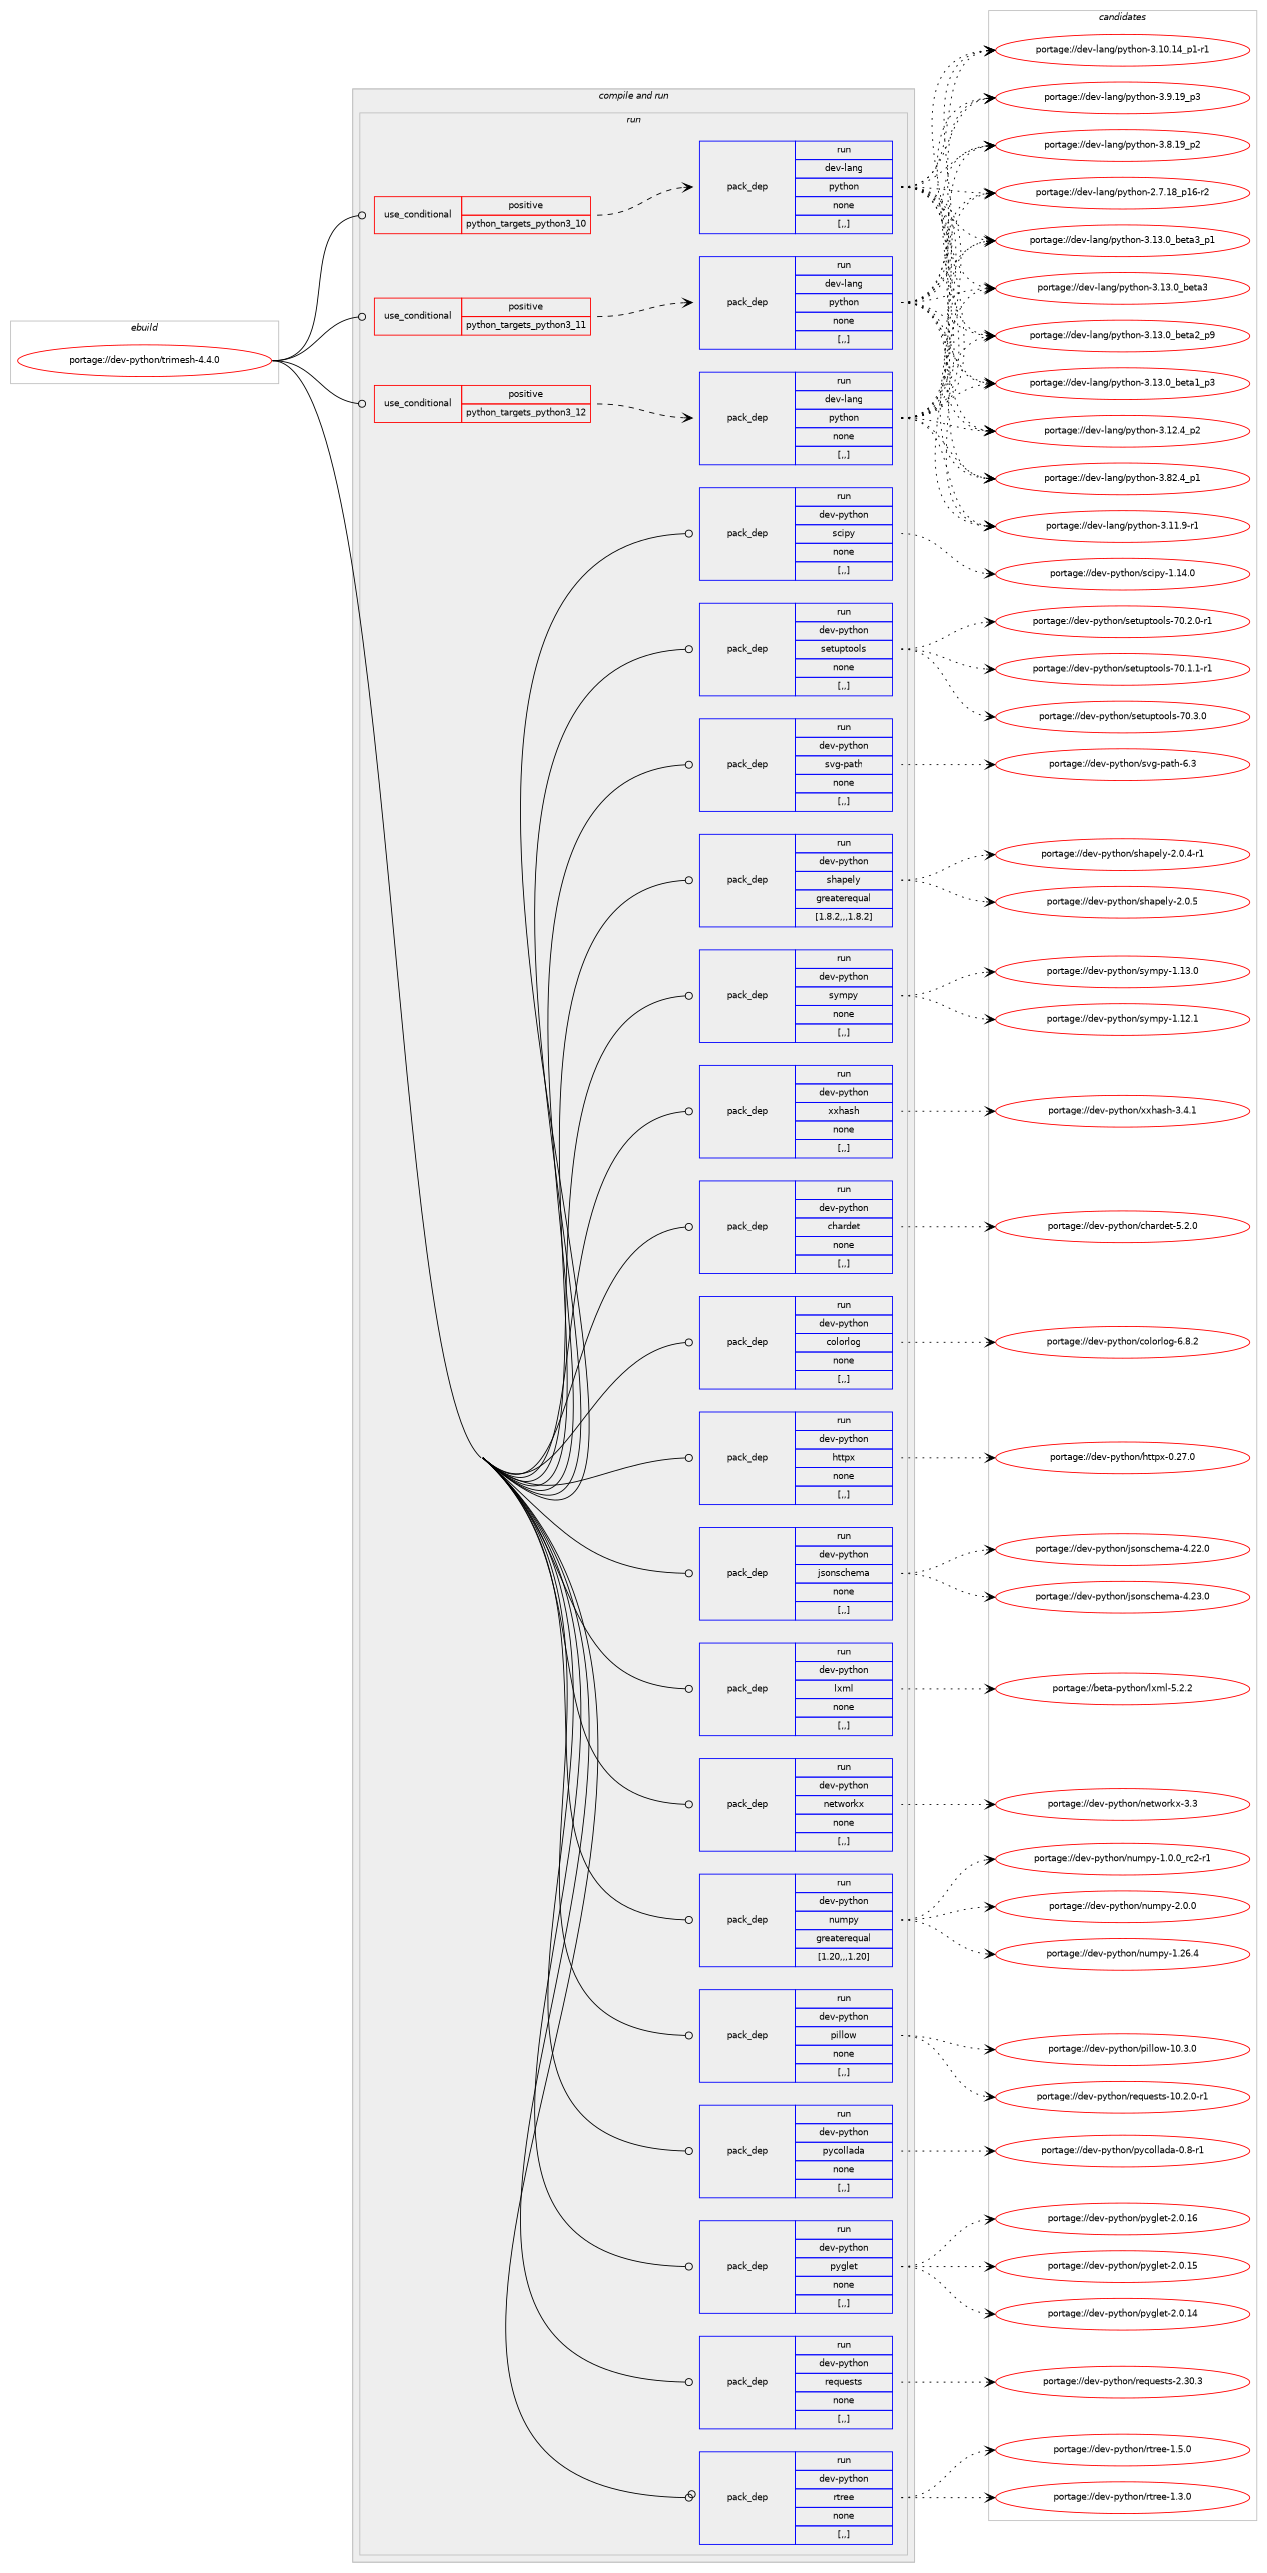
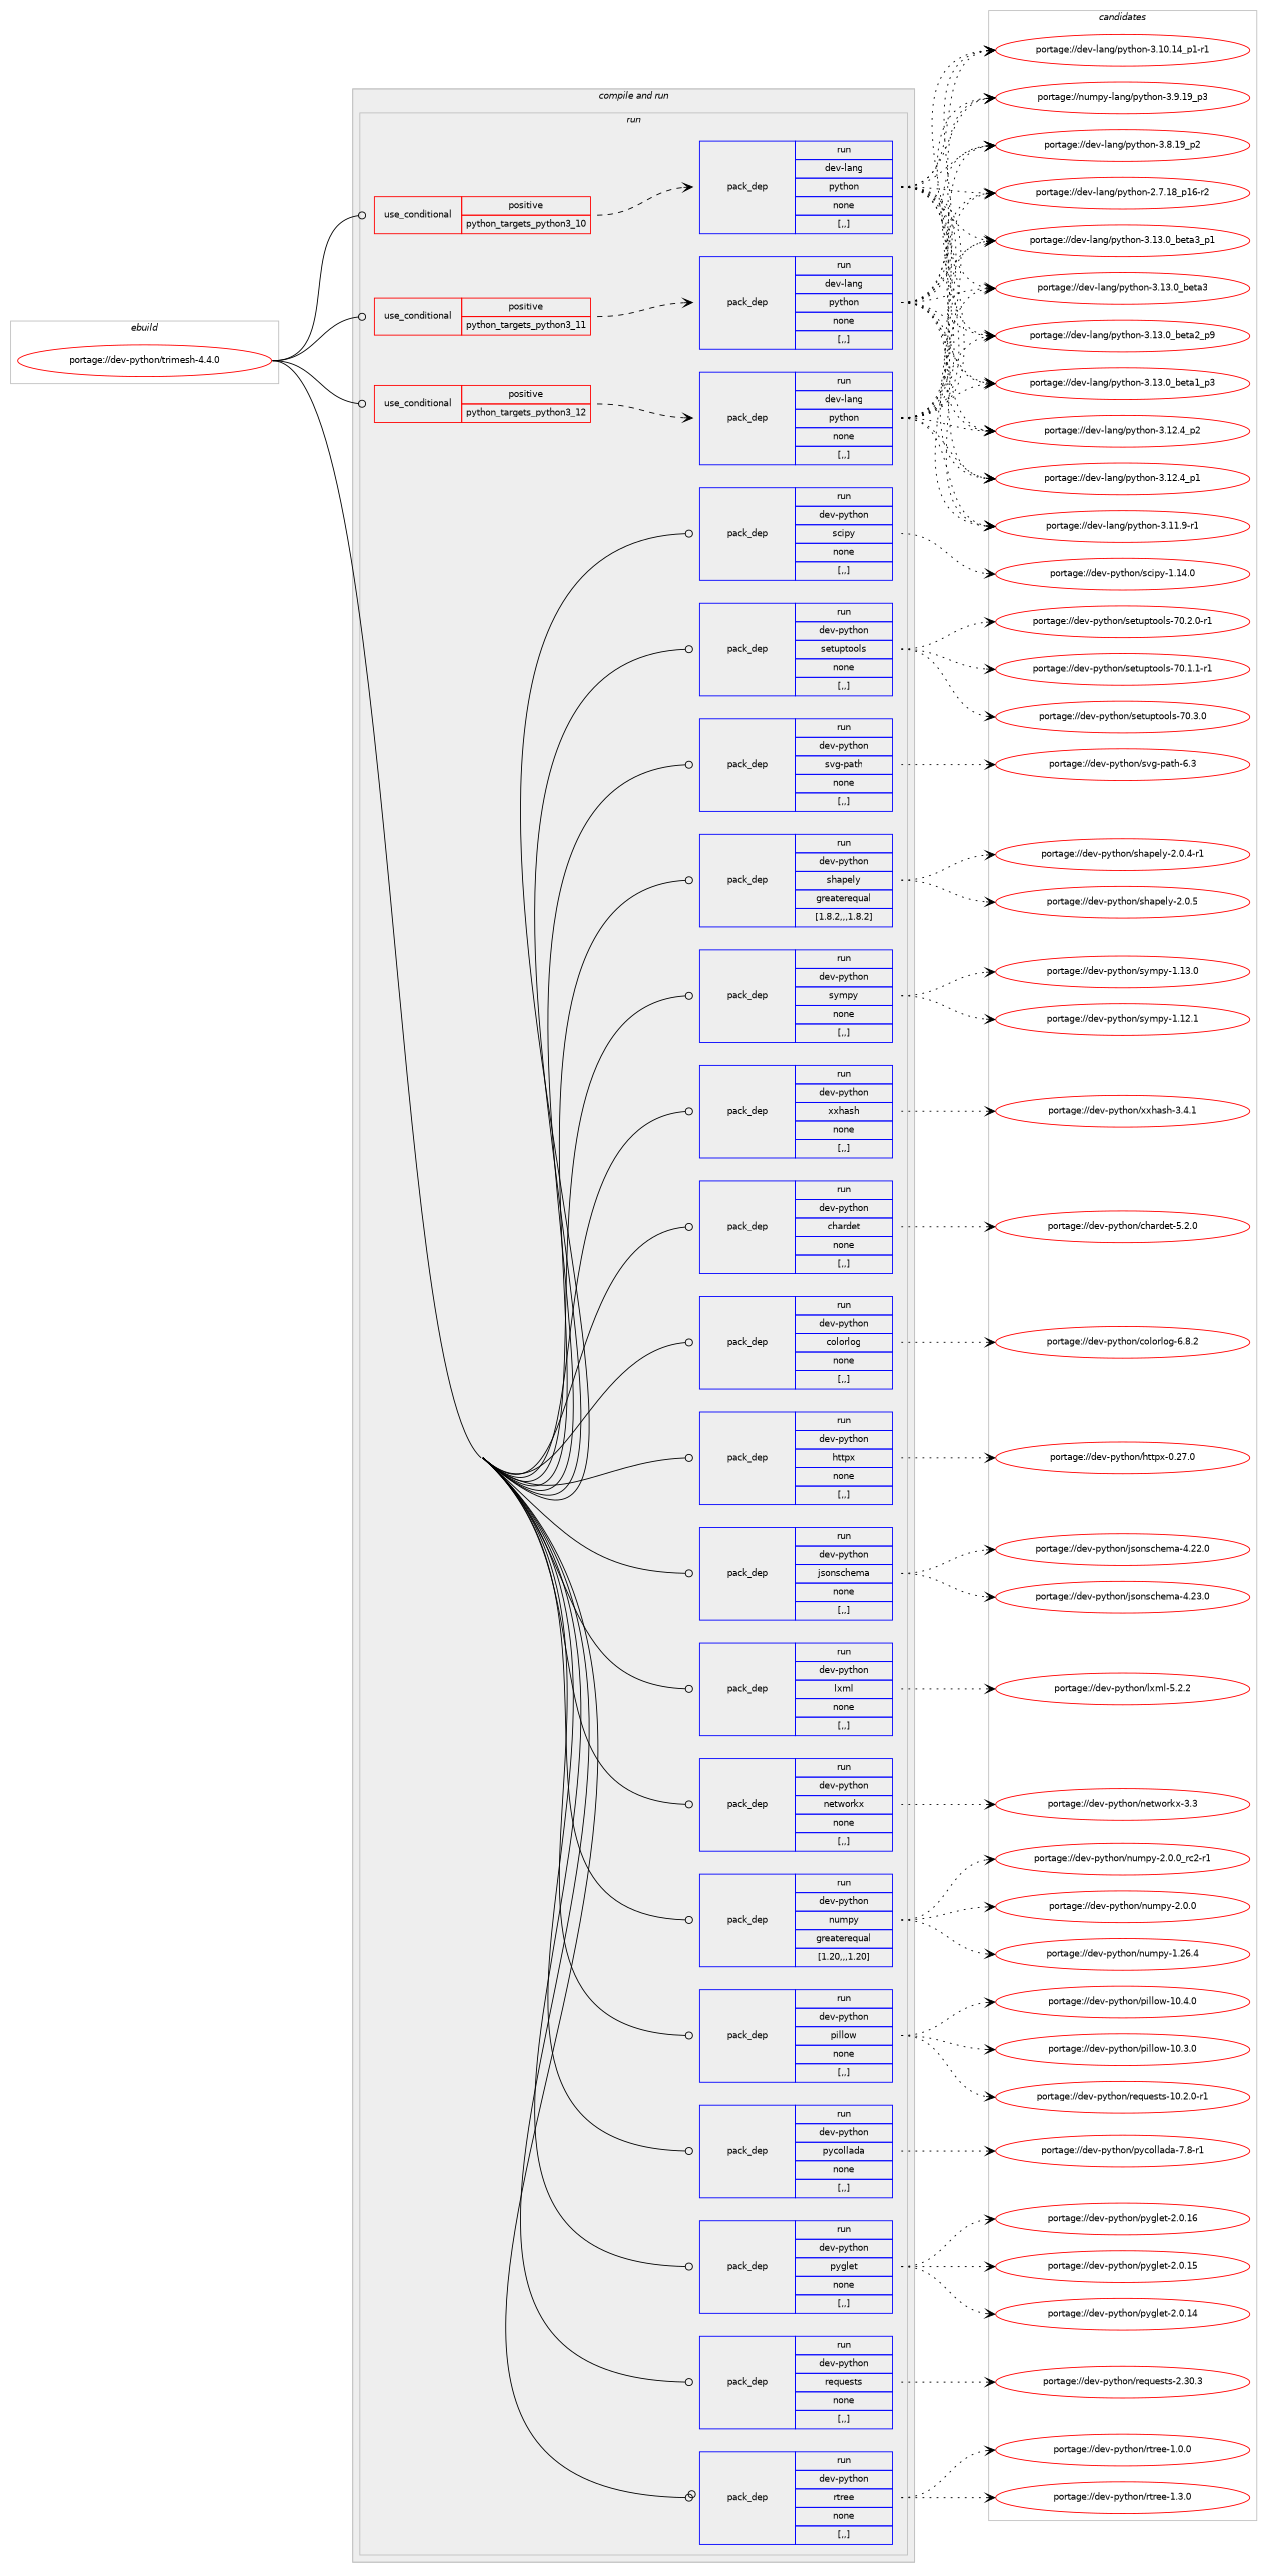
node "portage://dev-lang/python-3.9.19_p3": label "portage://dev-lang/python-3.9.19_p3" -> "portage://numpy-lang/python-3.9.19_p3"
node "portage://dev-lang/python-3.82.4_p1": label "portage://dev-lang/python-3.82.4_p1" -> "portage://dev-lang/python-3.12.4_p1"
node "portage://beta-python/lxml-5.2.2": label "portage://beta-python/lxml-5.2.2" -> "portage://dev-python/lxml-5.2.2"
node "portage://dev-python/numpy-1.0.0_rc2-r1": label "portage://dev-python/numpy-1.0.0_rc2-r1" -> "portage://dev-python/numpy-2.0.0_rc2-r1"
node "portage://dev-python/pillow-10.4.0": added
node "portage://dev-python/pycollada-0.8-r1": label "portage://dev-python/pycollada-0.8-r1" -> "portage://dev-python/pycollada-7.8-r1"
node "portage://dev-python/rtree-1.5.0": label "portage://dev-python/rtree-1.5.0" -> "portage://dev-python/rtree-1.0.0"
